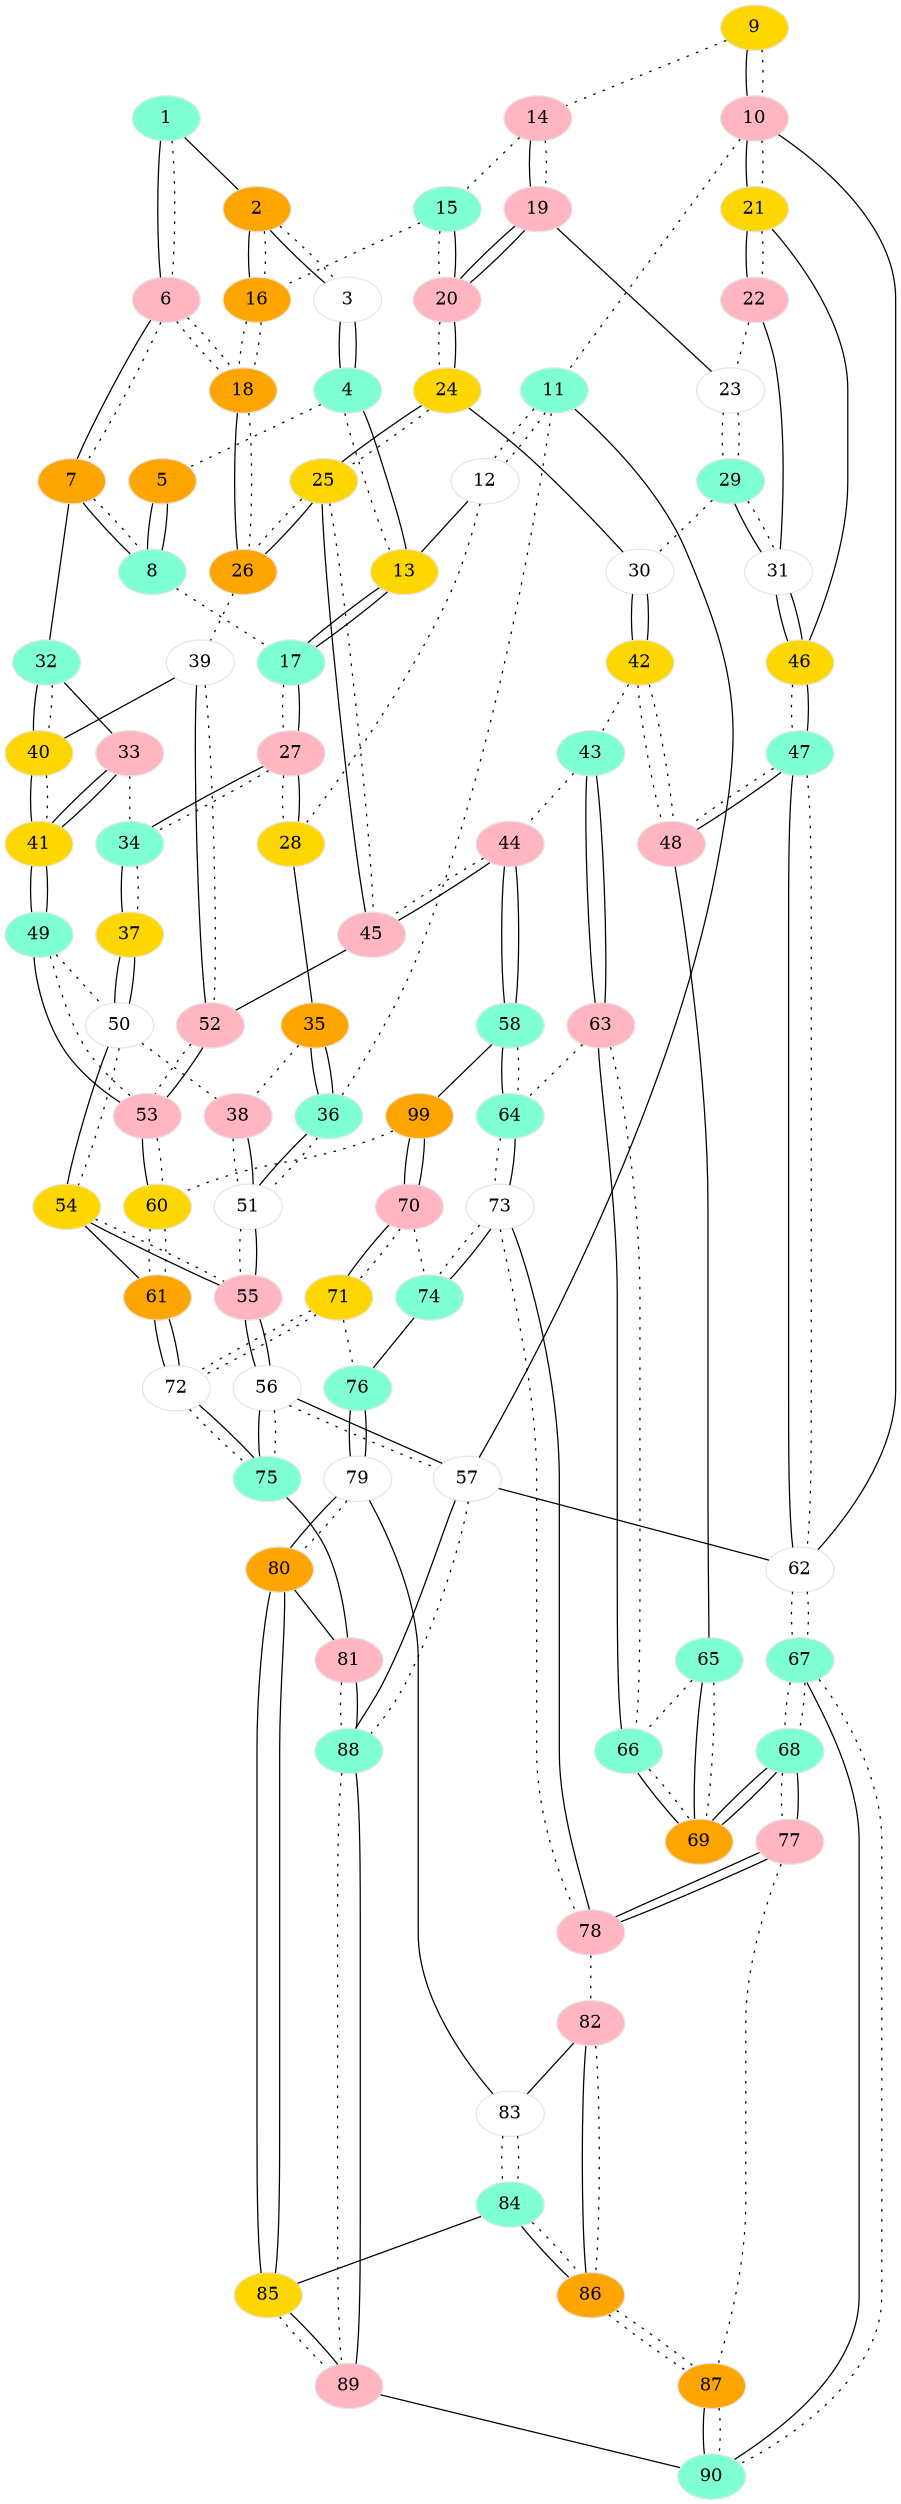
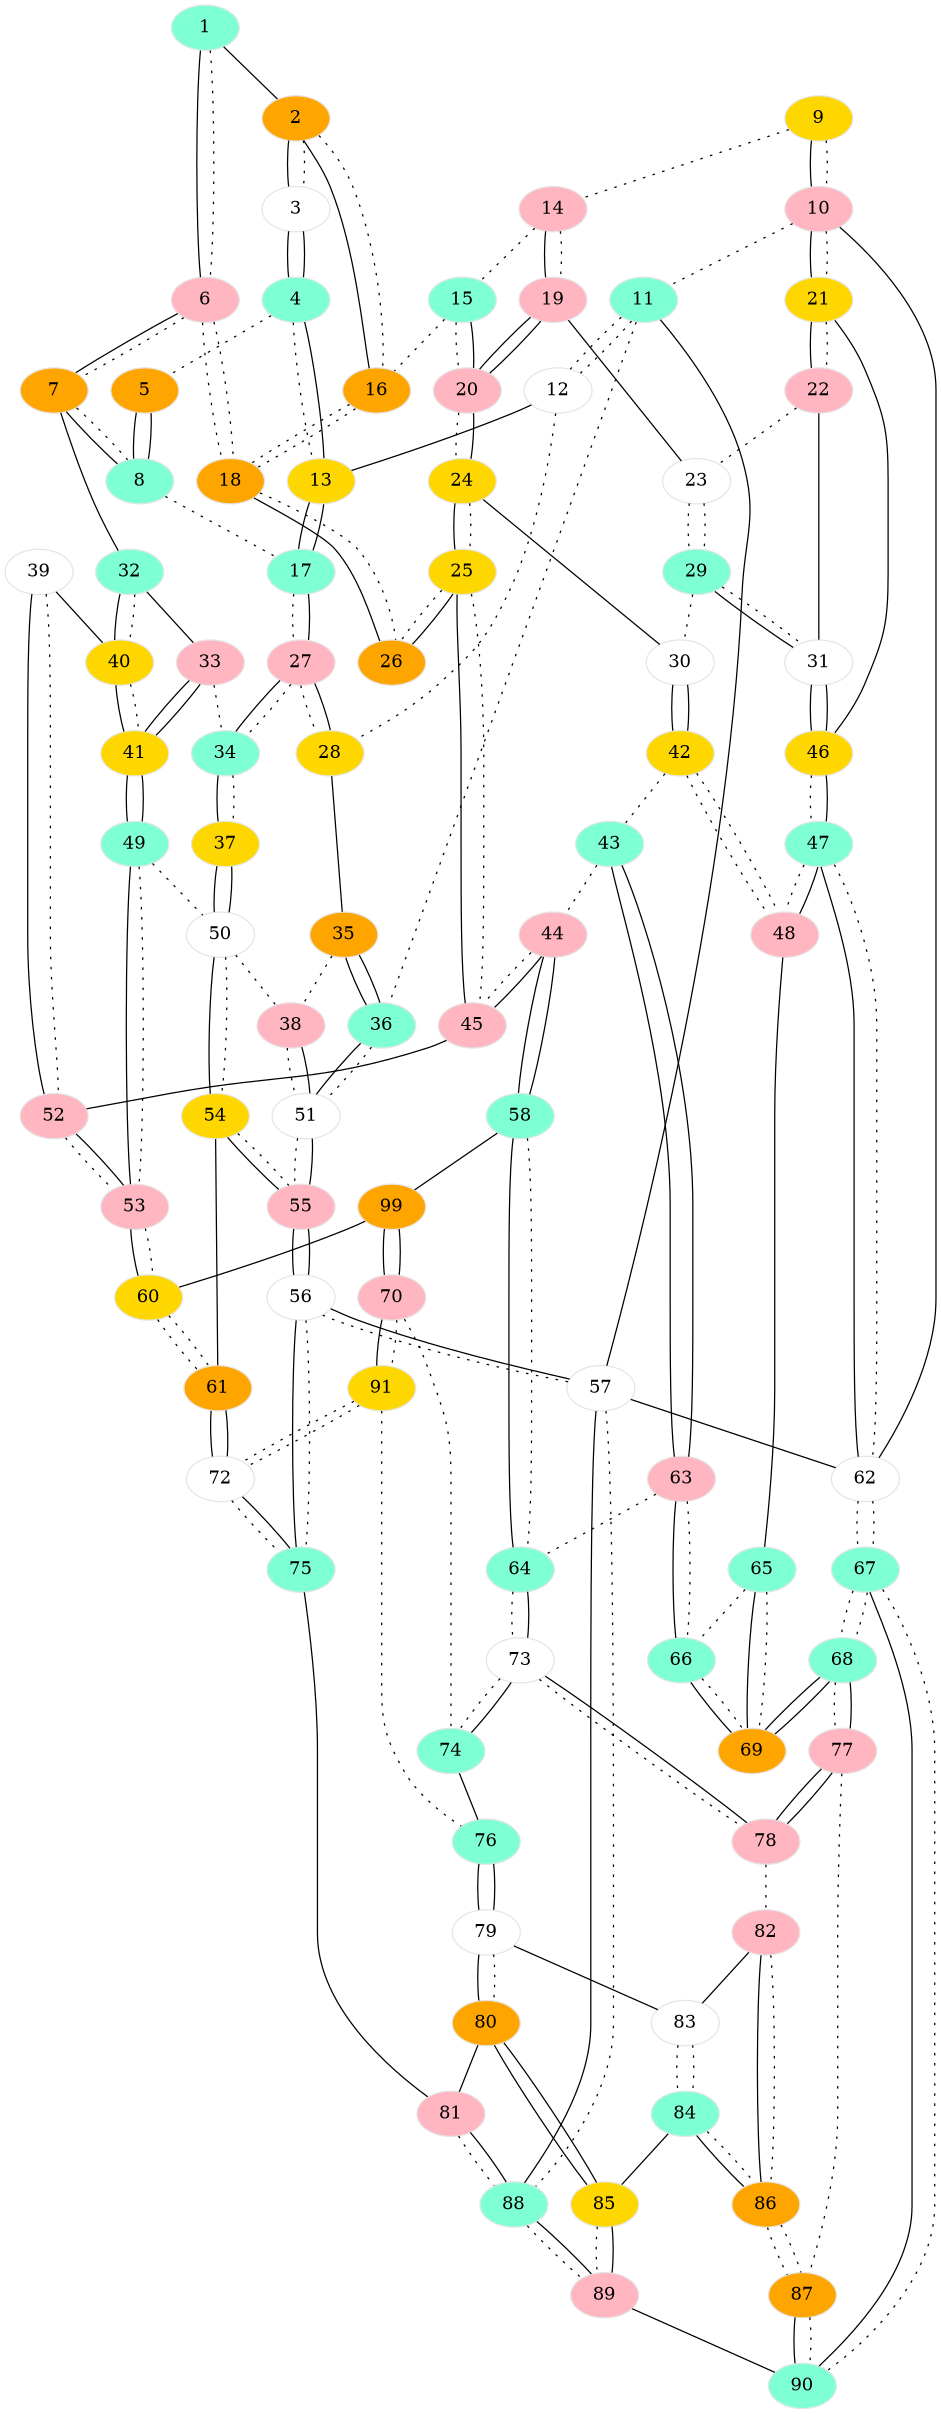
edge "26" -- "39": removed
edge "99" -- "60": style dotted -> solid
node "71": label "71" -> "91"
